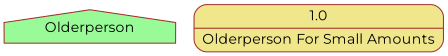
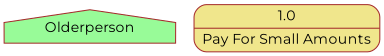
node "1.0": text "Olderperson For Small Amounts" -> "Pay For Small Amounts"
